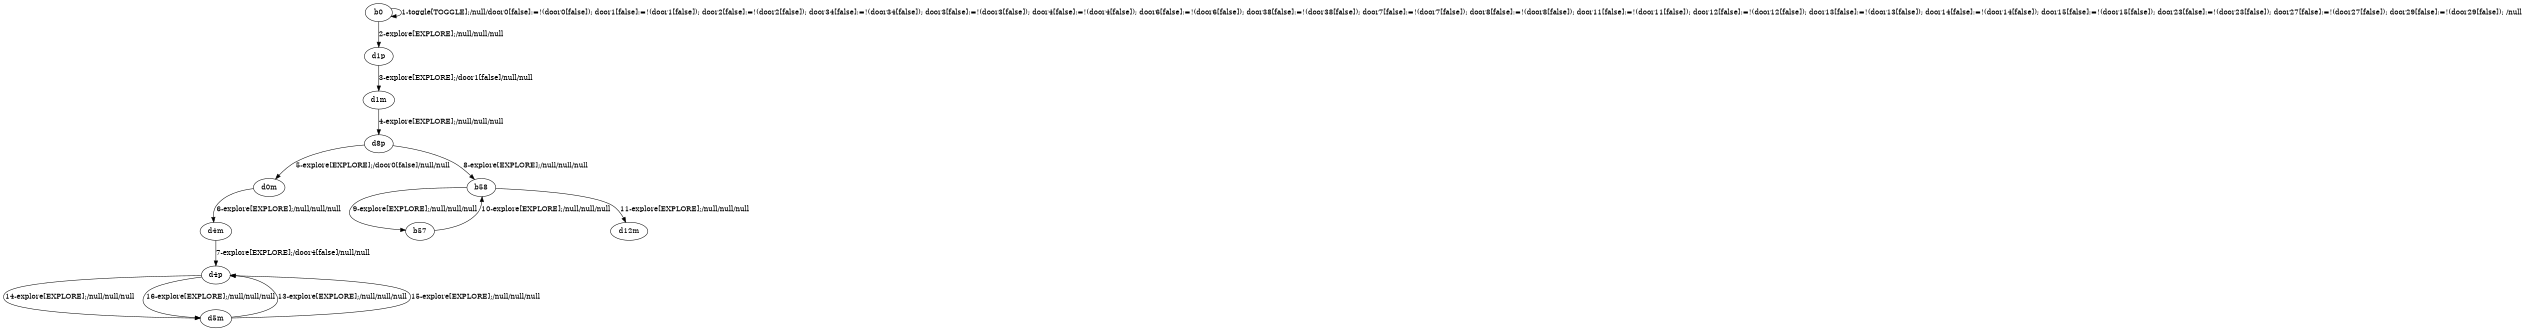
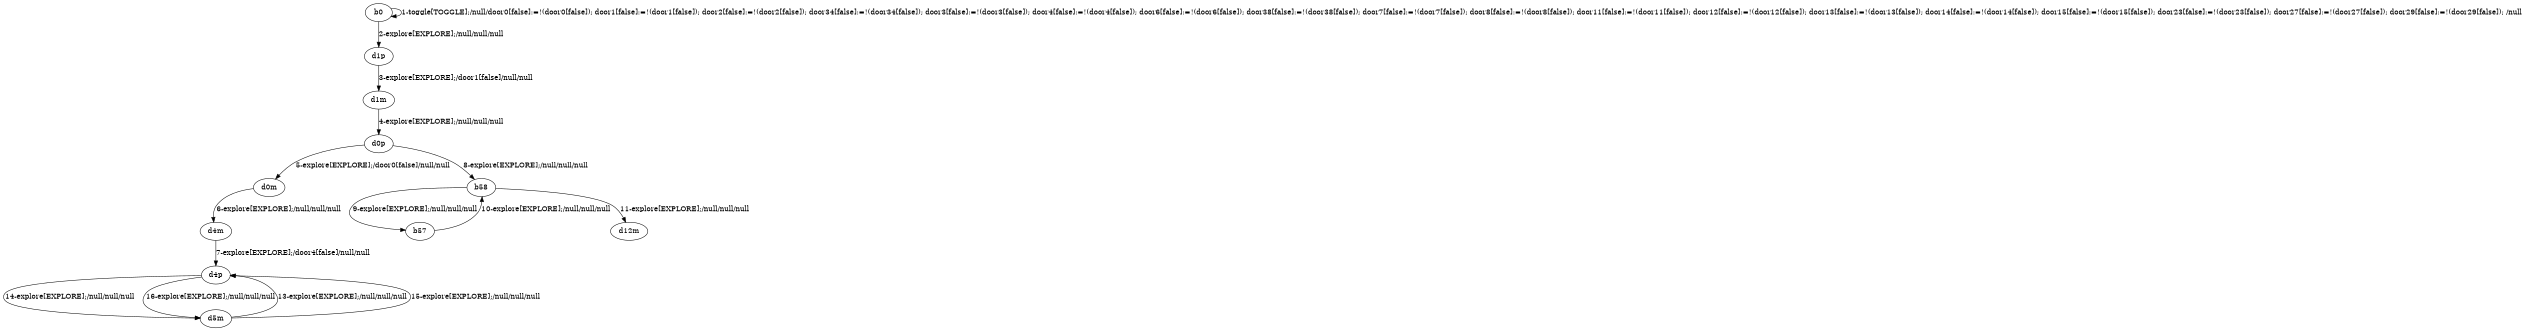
node "d8p": label "d8p" -> "d0p"
